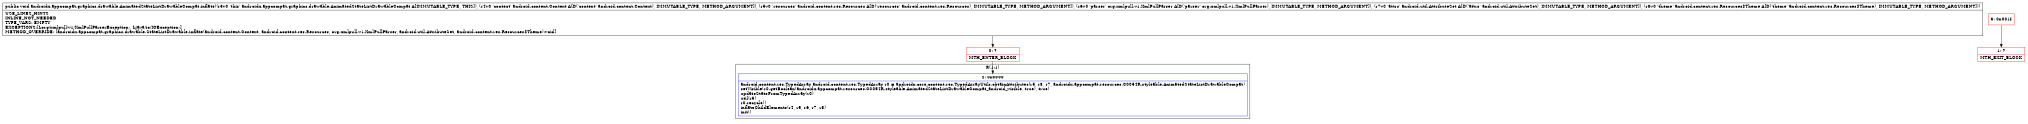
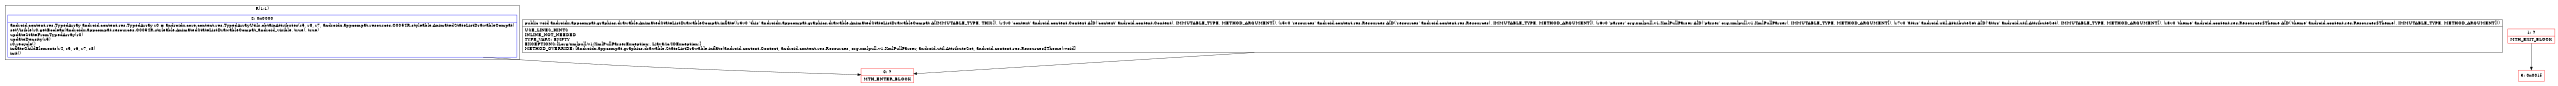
edge "3: 0x001f" -> "1: ?": reversed
edge "0: ?" -> "2: 0x0000": reversed
node "2: 0x0000": text "util(r5)" -> "updateDensity(r5)"
